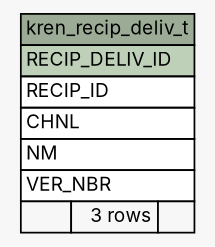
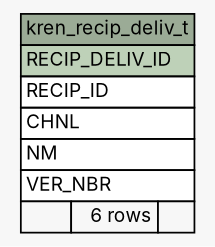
node "kren_recip_deliv_t": text "3 rows" -> "6 rows"
